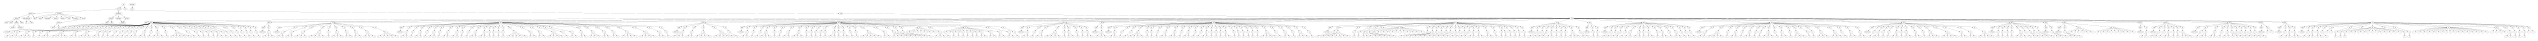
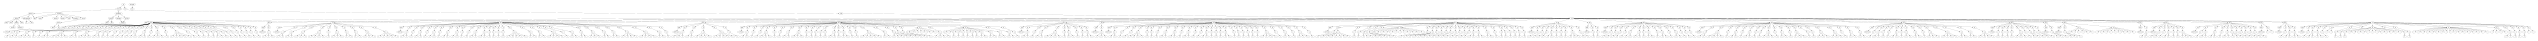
node "inspiration": removed
